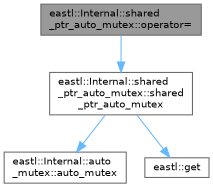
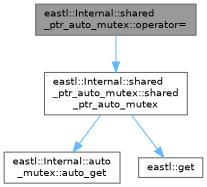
node "eastl::Internal::auto _mutex::auto_mutex": label "eastl::Internal::auto _mutex::auto_mutex" -> "eastl::Internal::auto _mutex::auto_get"
